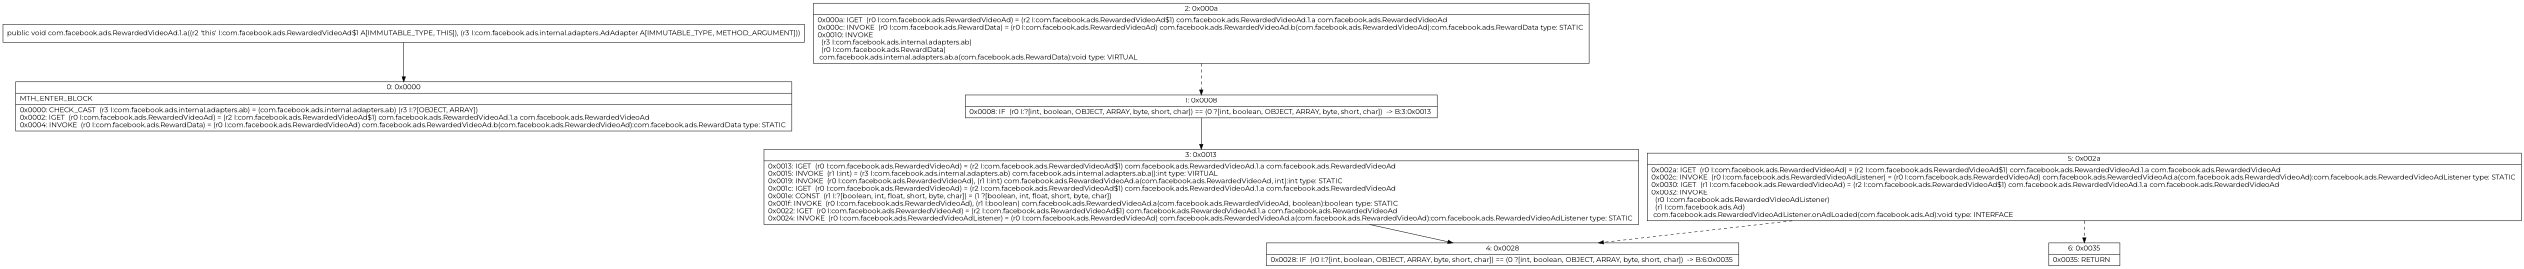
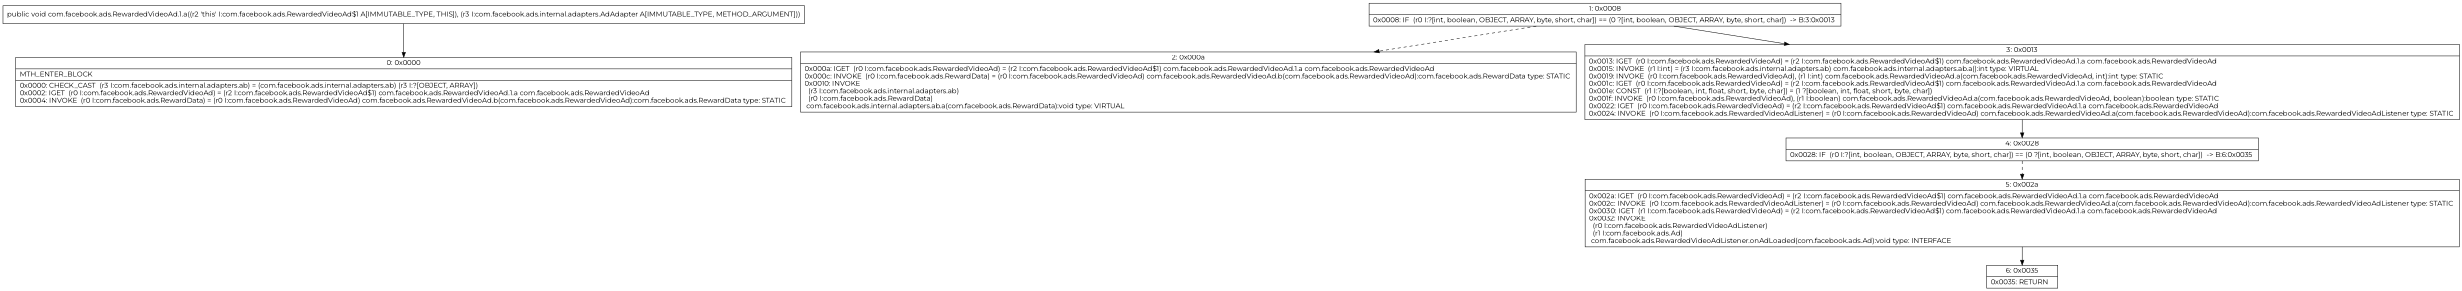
edge "2: 0x000a" -> "1: 0x0008": reversed
edge "5: 0x002a" -> "6: 0x0035": style dashed -> solid
edge "5: 0x002a" -> "4: 0x0028": reversed
